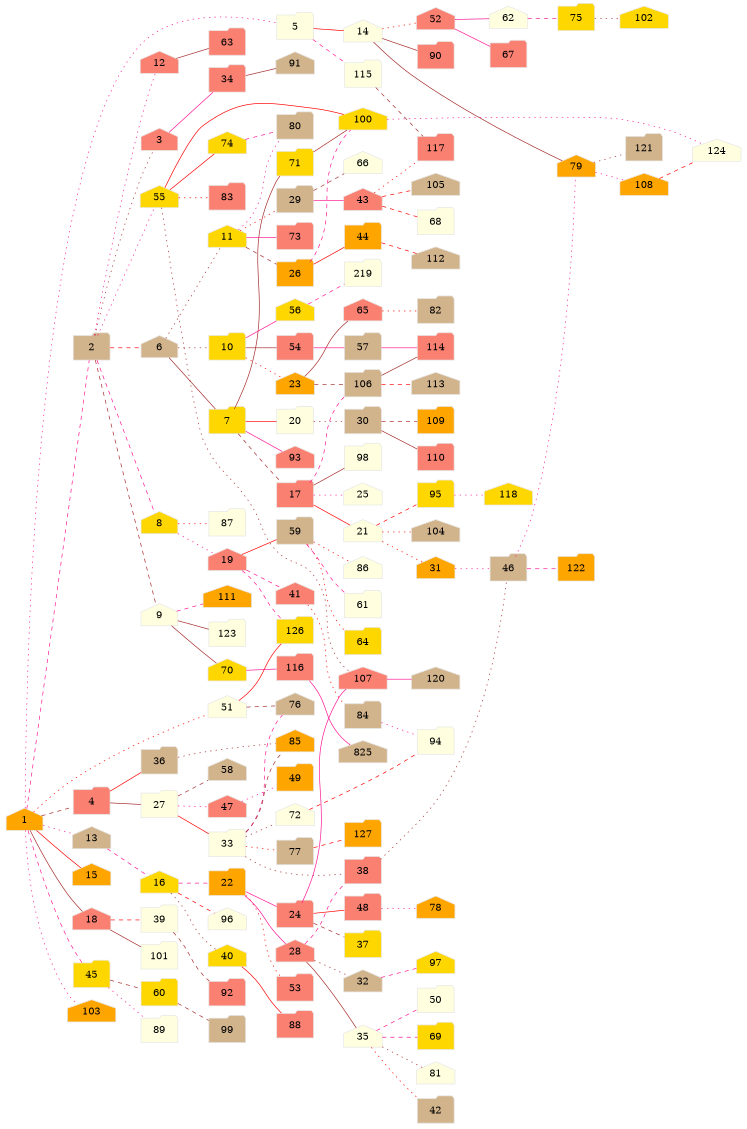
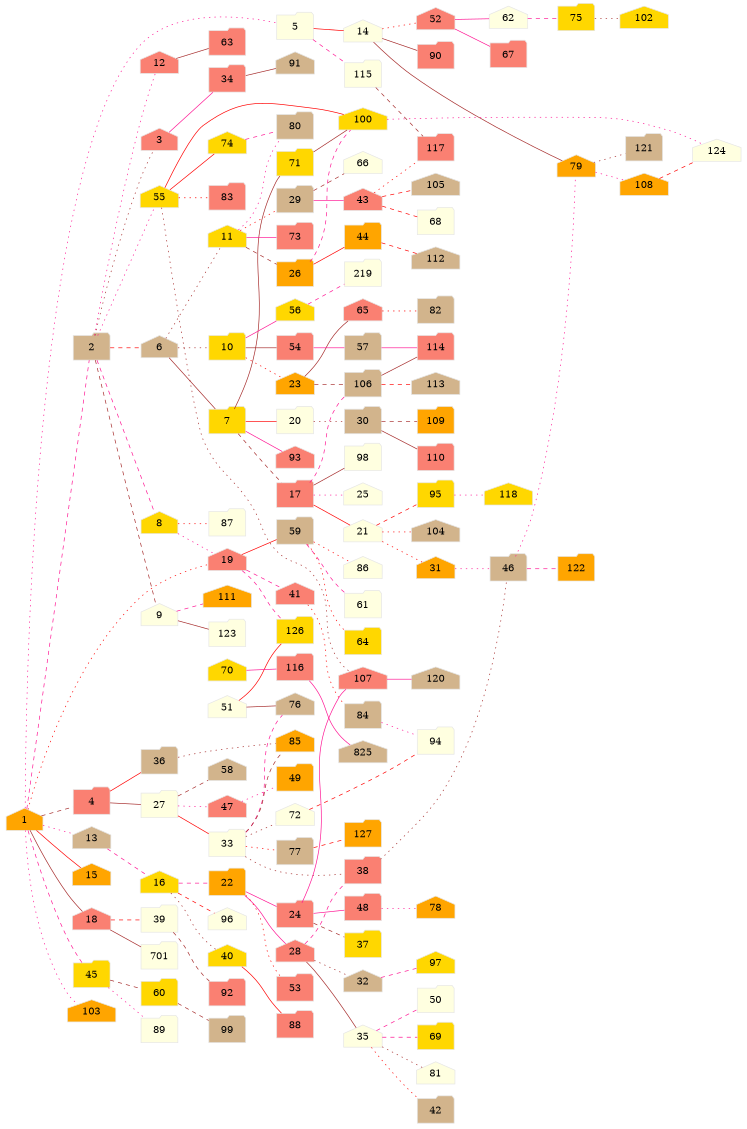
edge "9" -- "70": removed
edge "76" -- "51": style dashed -> solid
edge "51" -- "1": now "19" -- "1"
edge "48" -- "24": color red -> deeppink
node "101": label "101" -> "701"
